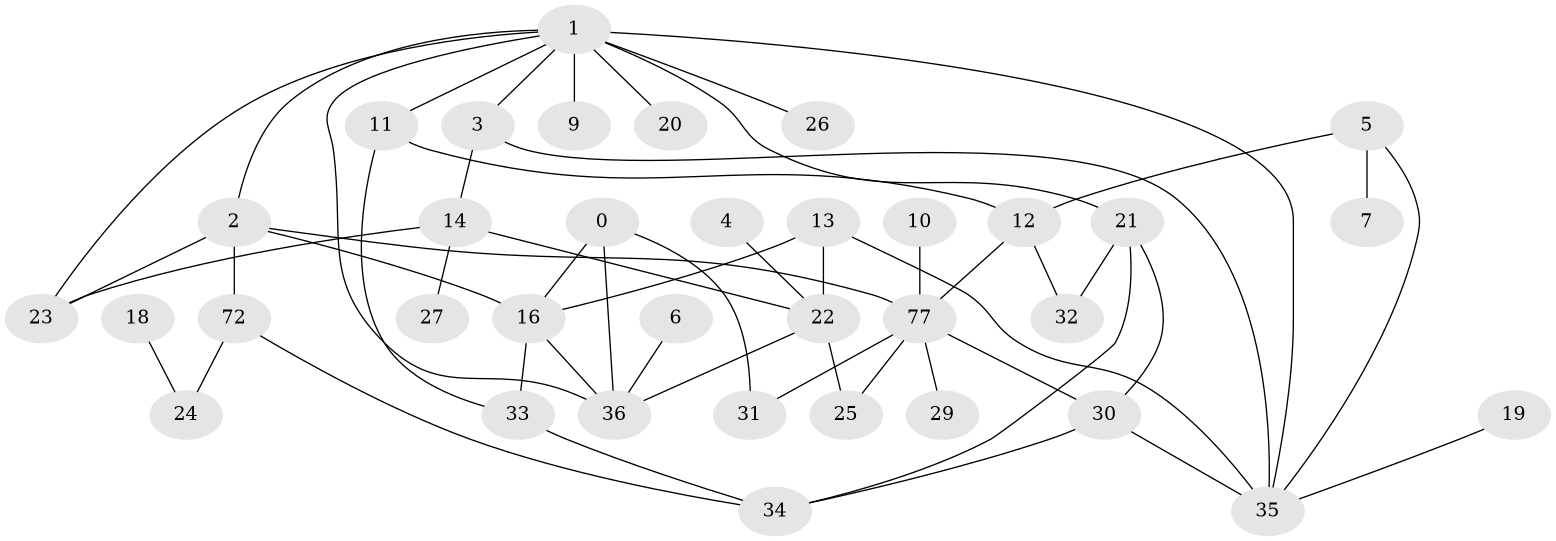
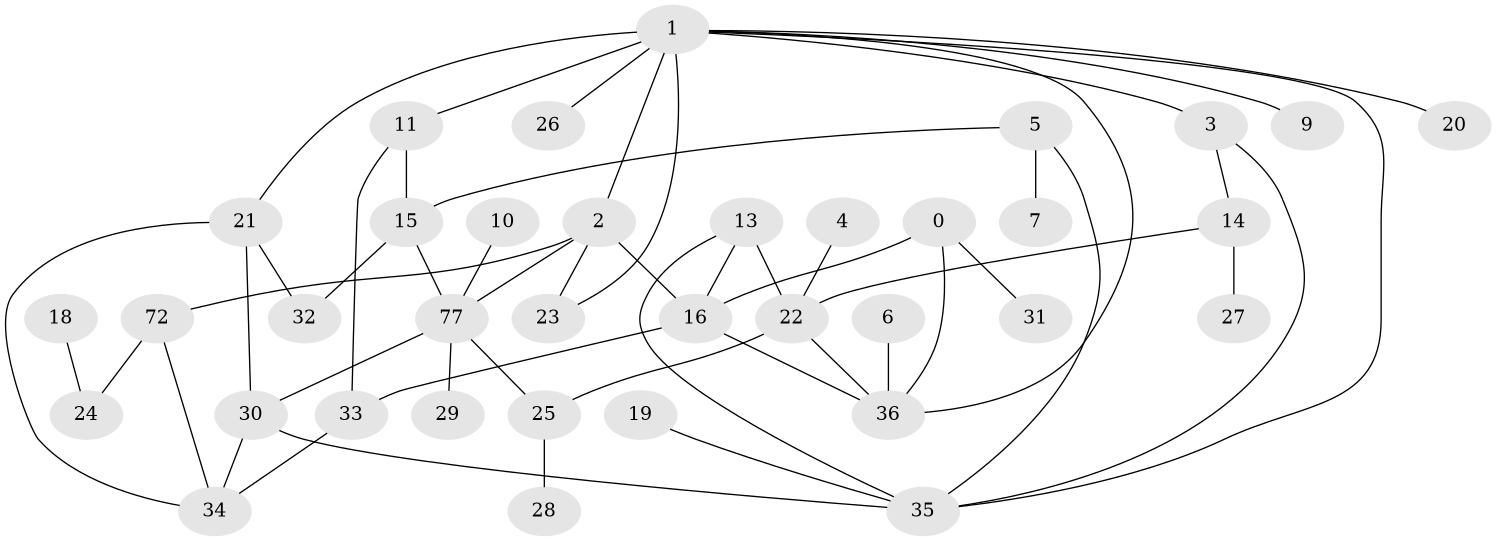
node "12": label "12" -> "15"
edge "14" -- "23": removed
edge "77" -- "31": removed
node "28": added
